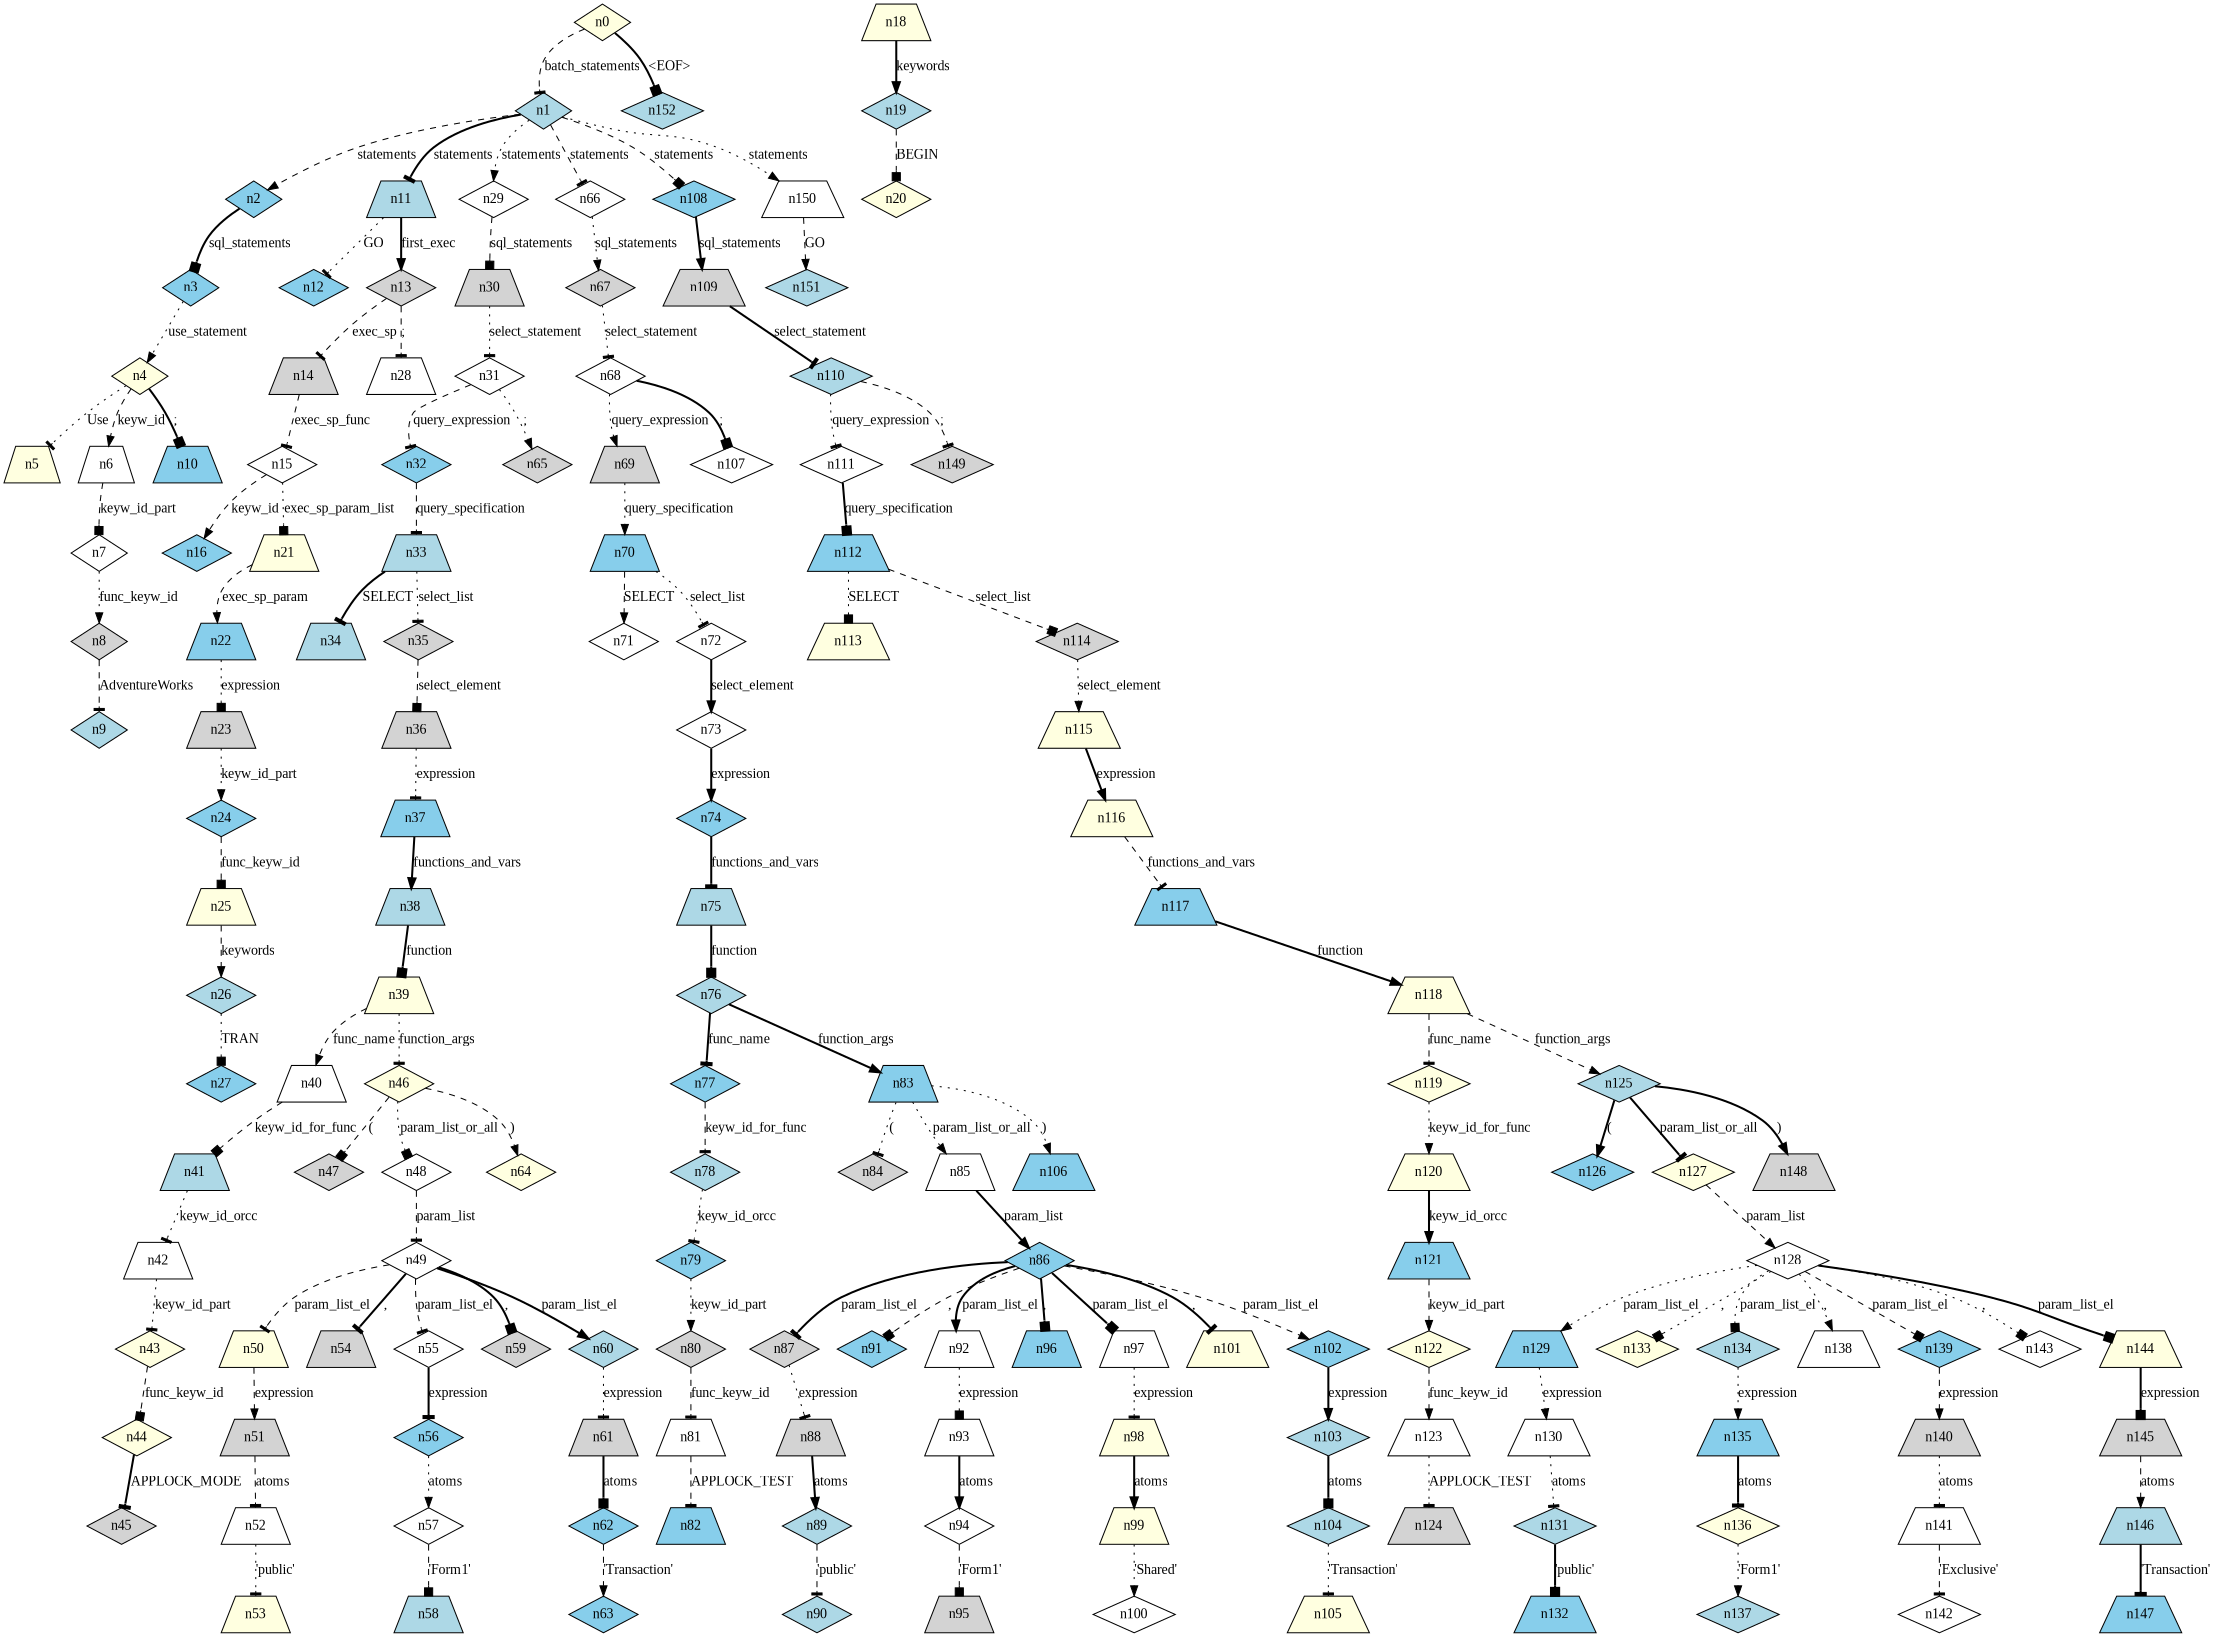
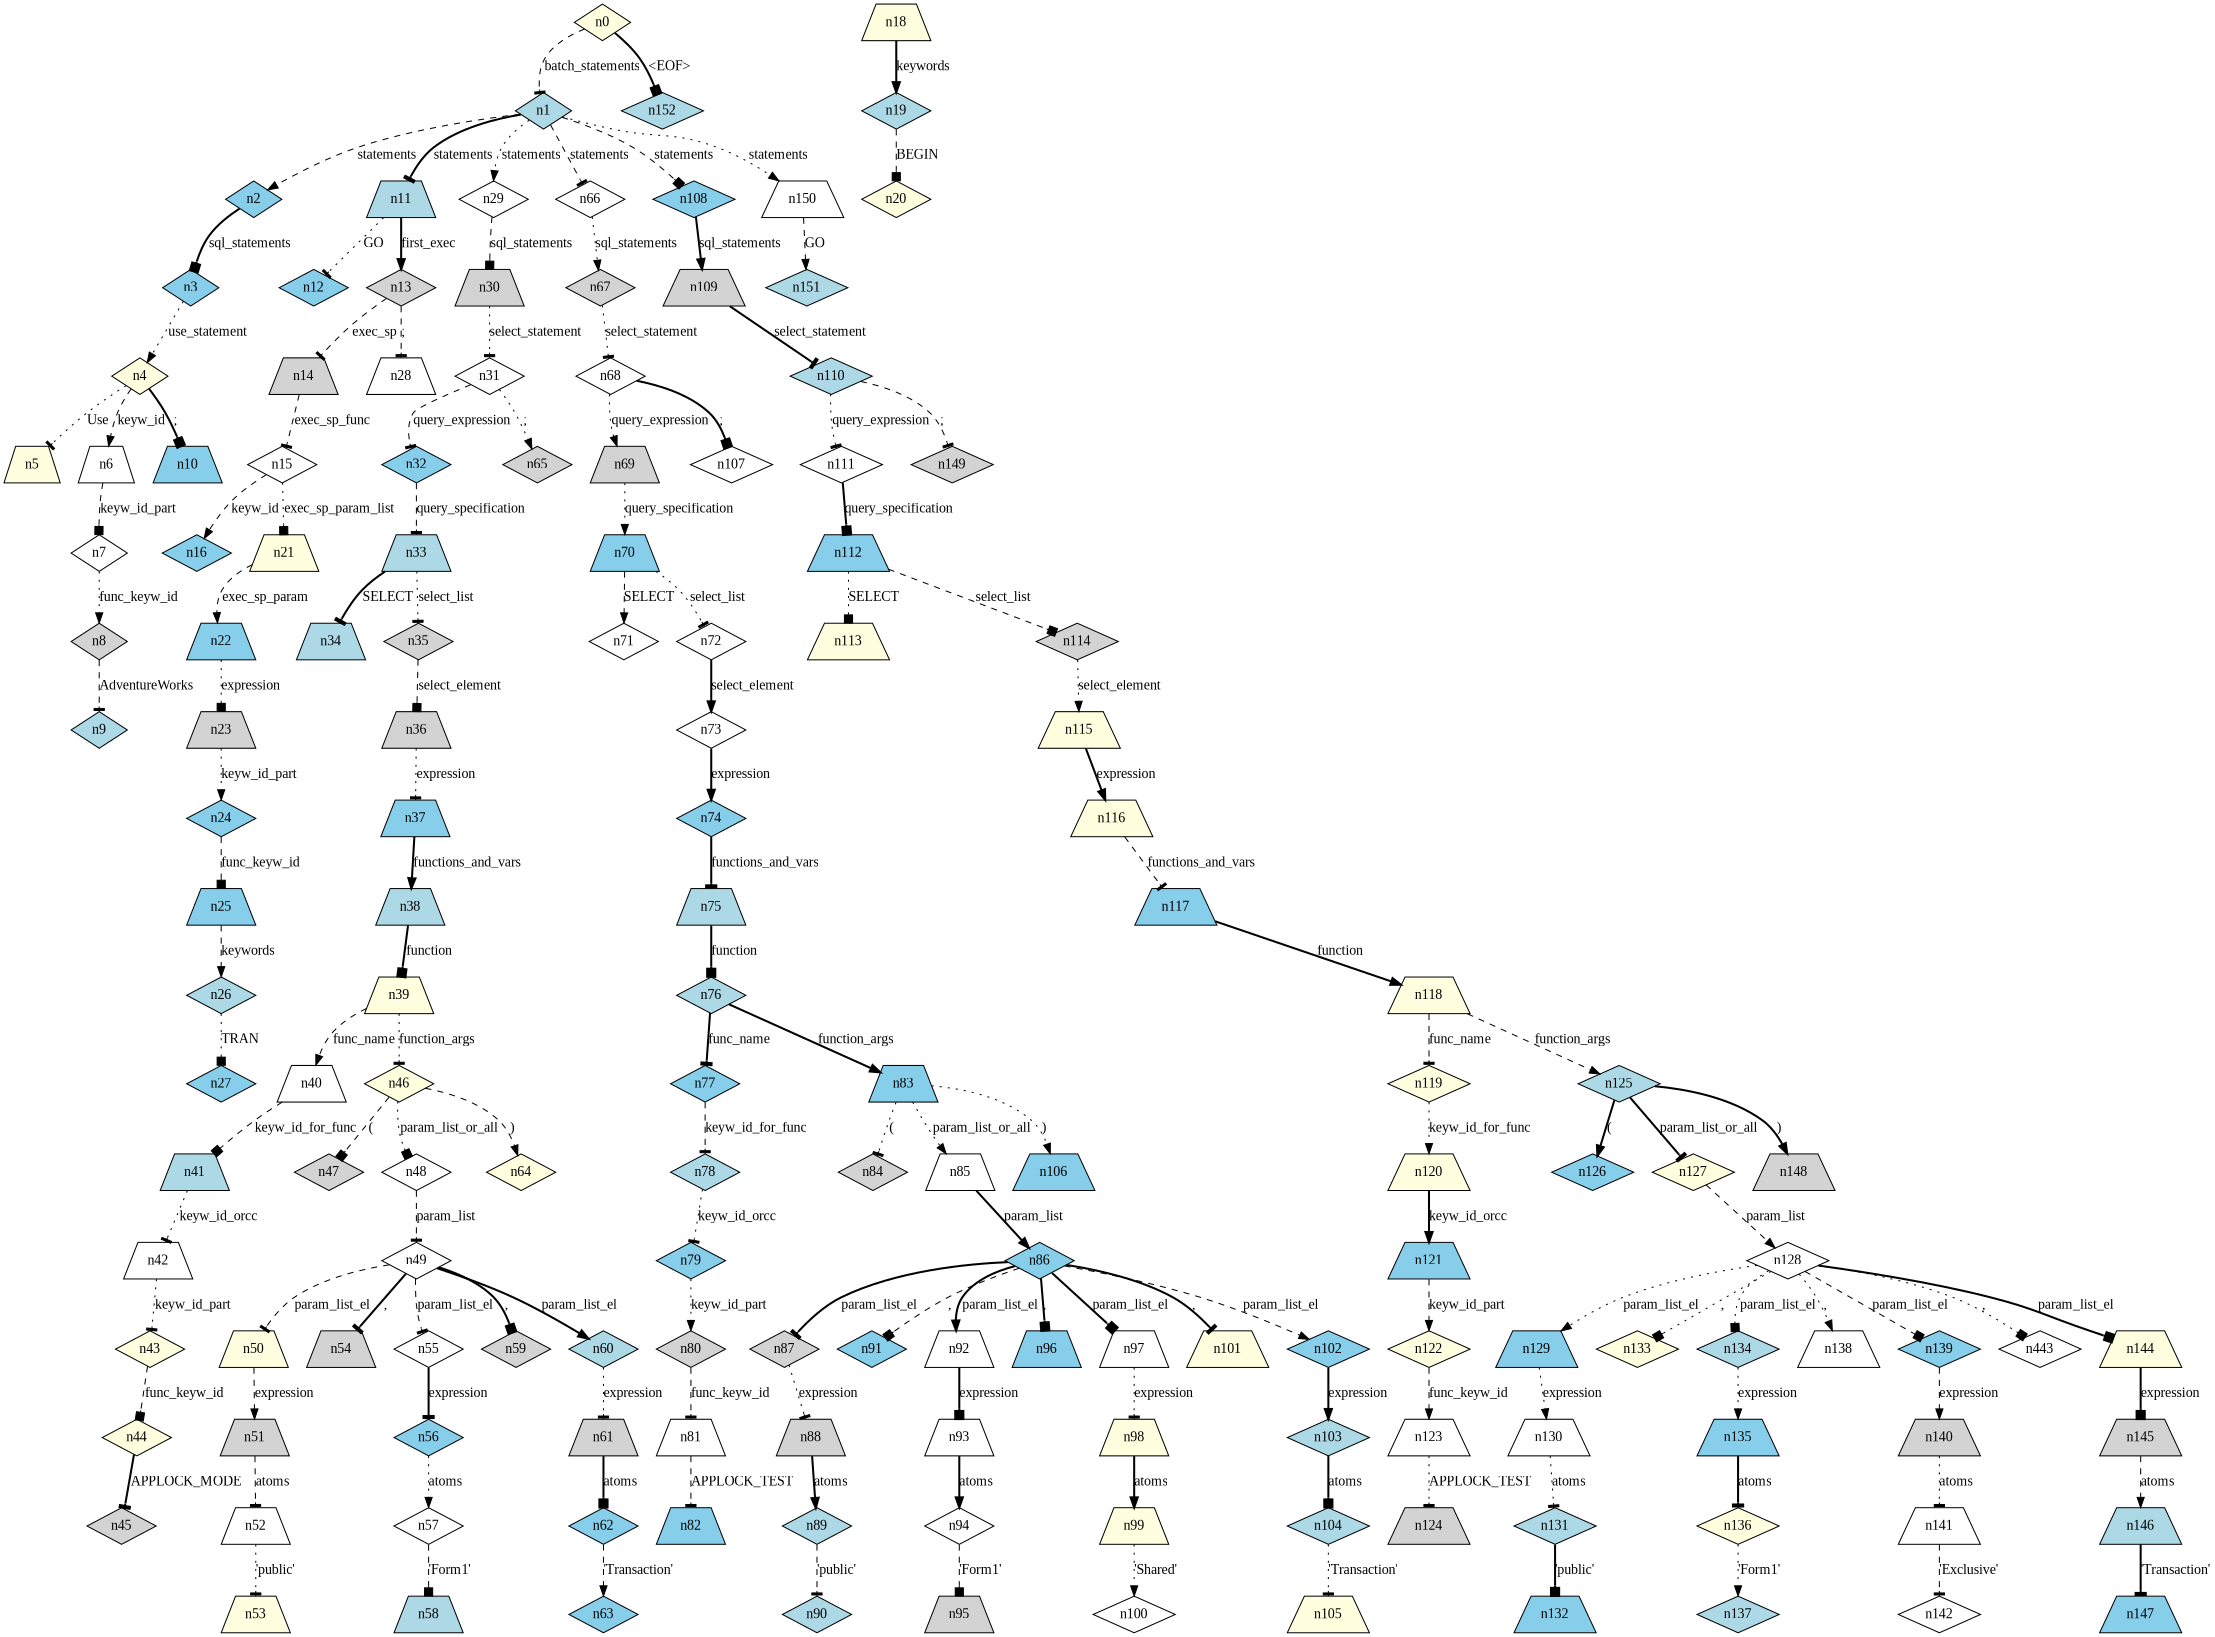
node "n25": fillcolor lightyellow -> skyblue
node "n143": label "n143" -> "n443"
edge "n92" -> "n93": style dotted -> bold
